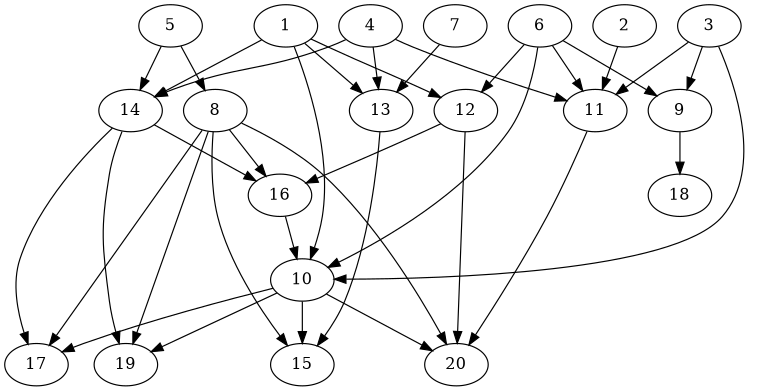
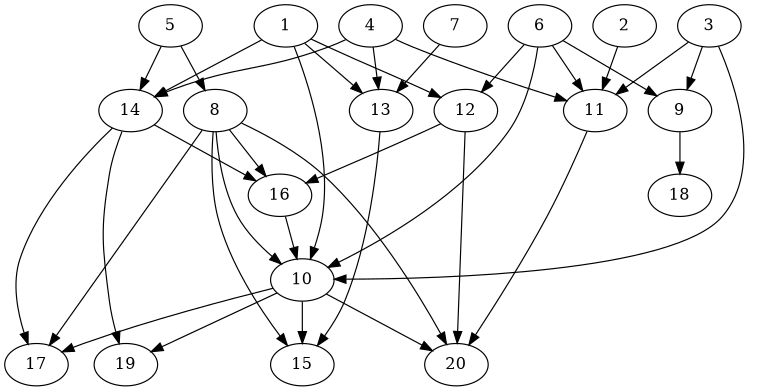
edge "8" -> "19": now "8" -> "10"
